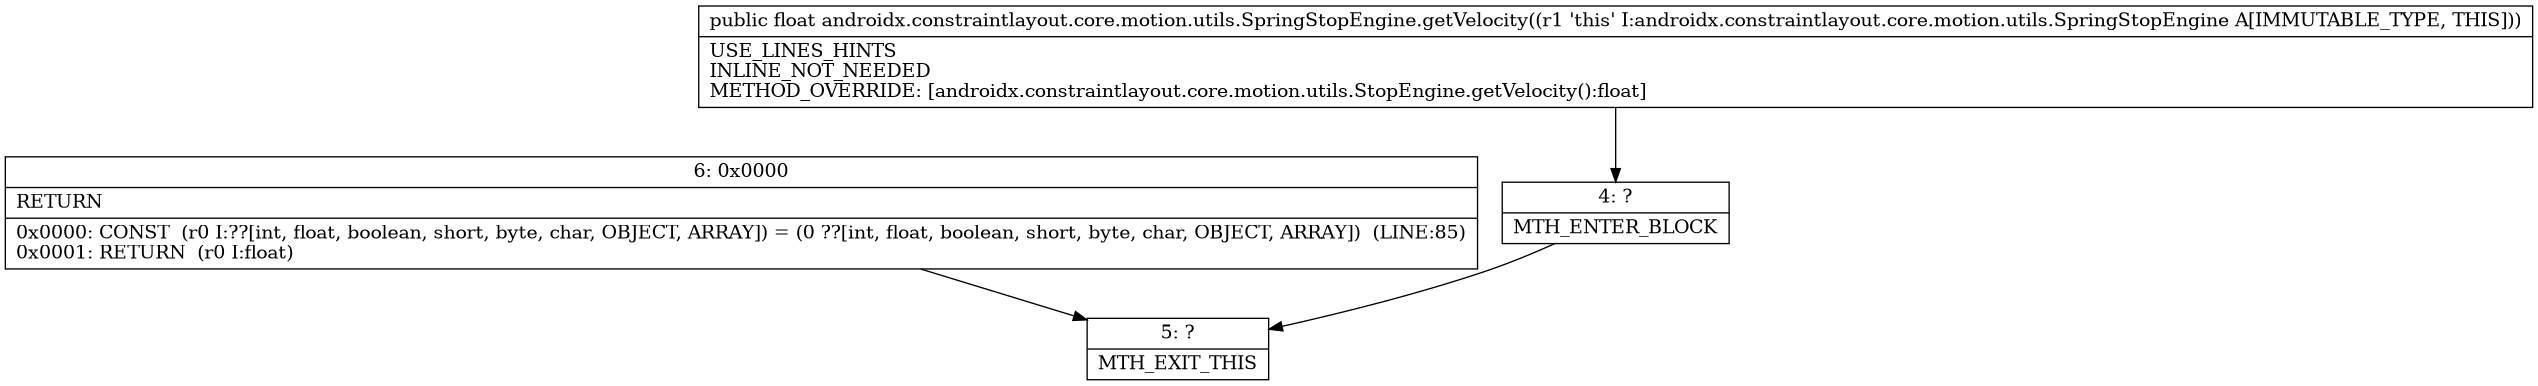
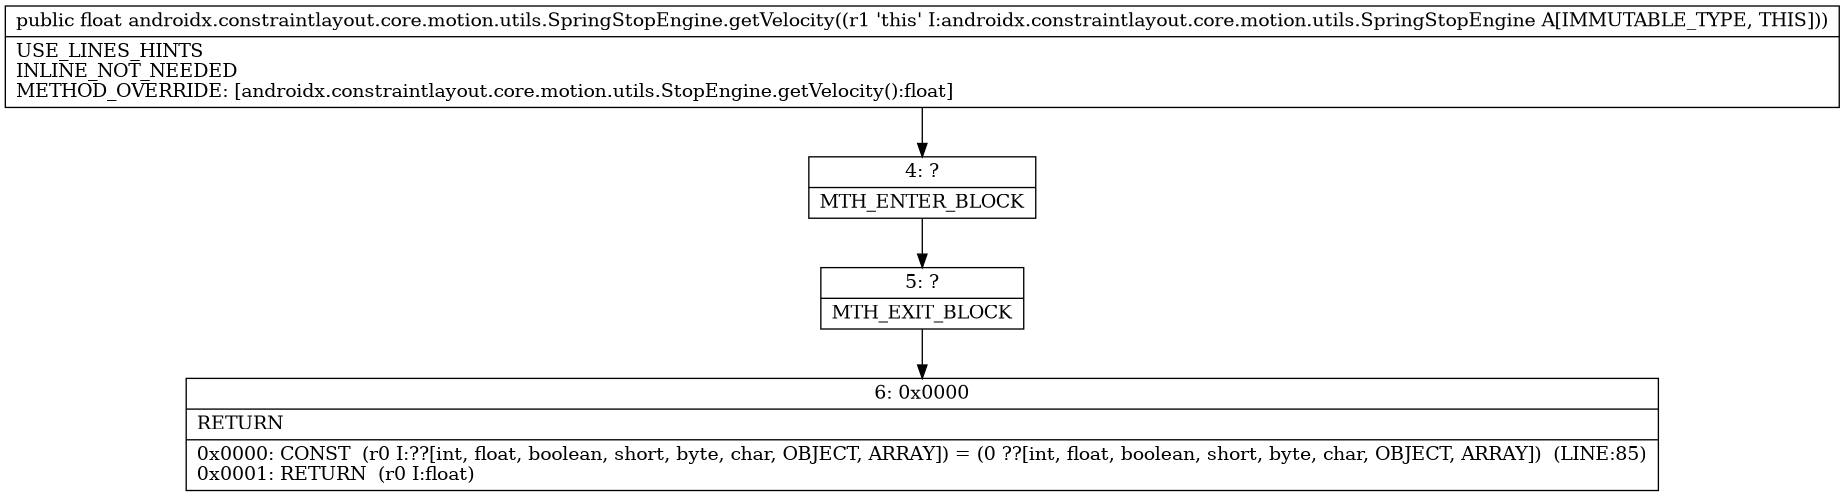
edge "6: 0x0000" -> "5: ?": reversed
node "5: ?": text "MTH_EXIT_THIS" -> "MTH_EXIT_BLOCK"
